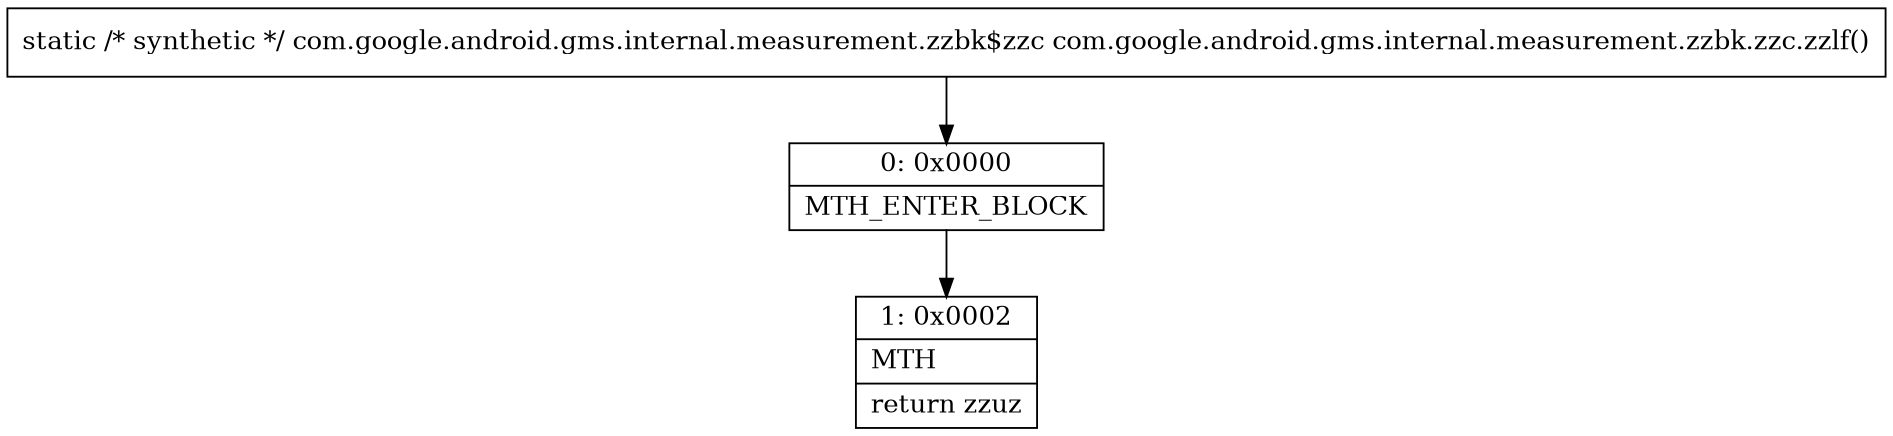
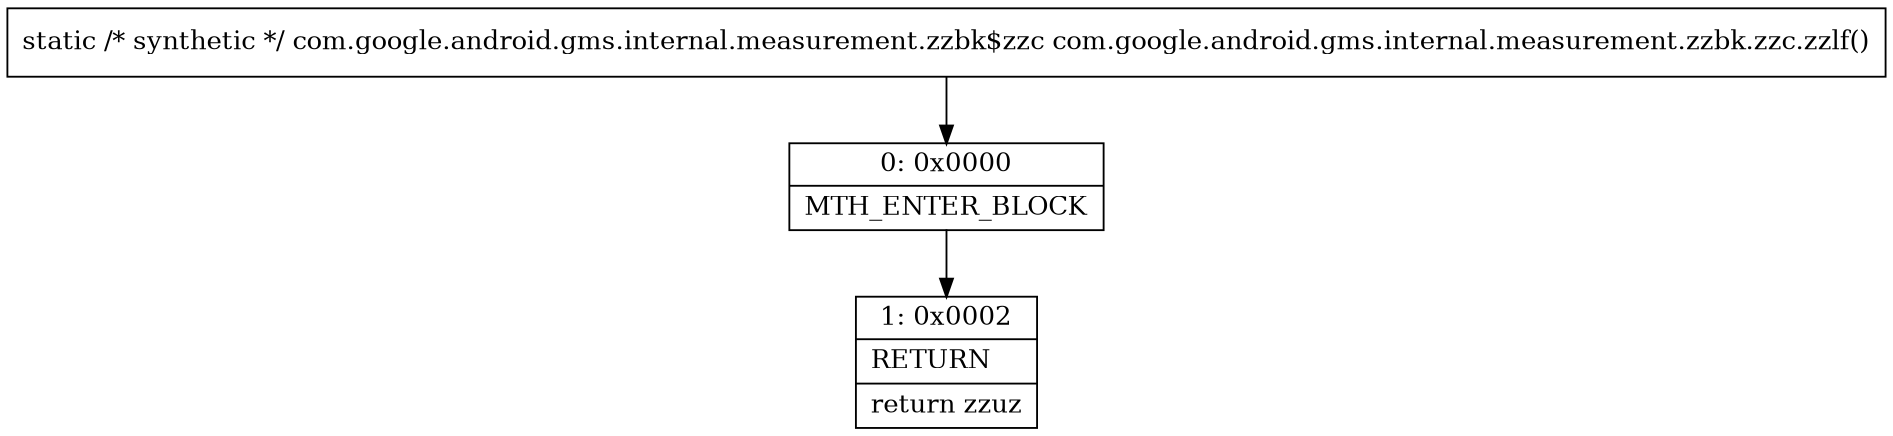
node "1: 0x0002": text "MTH" -> "RETURN"
